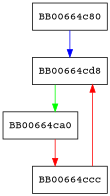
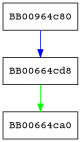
node "BB00664c80": label "BB00664c80" -> "BB00964c80"
node "BB00664ccc": removed
